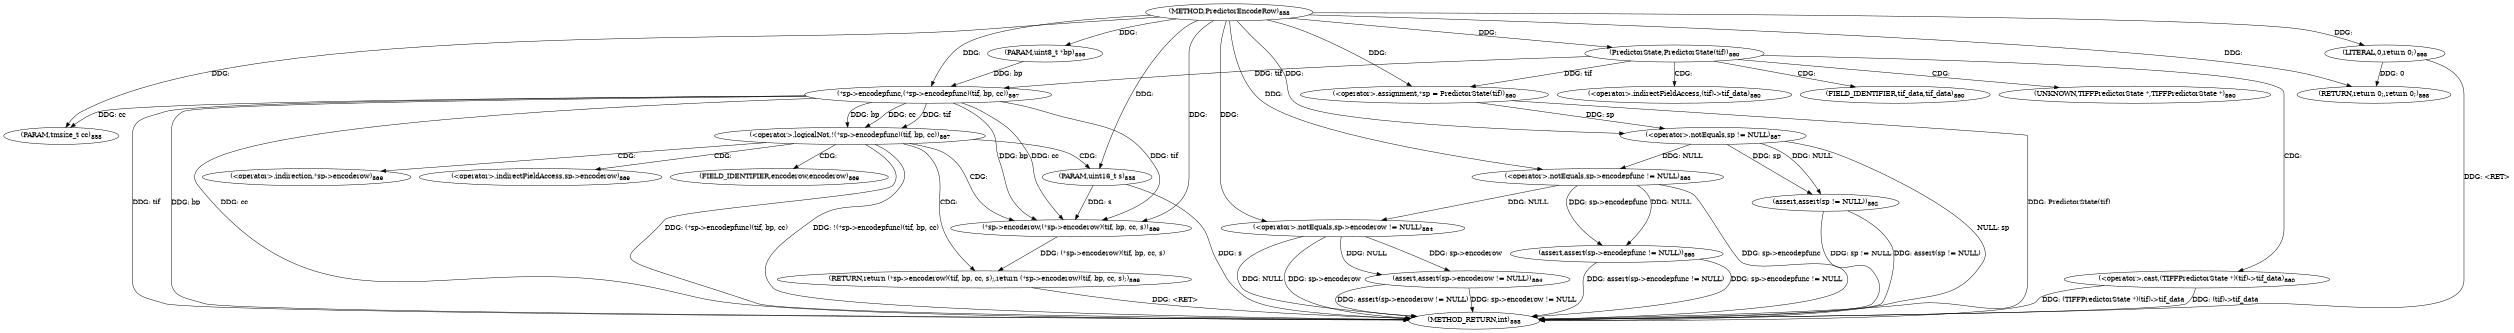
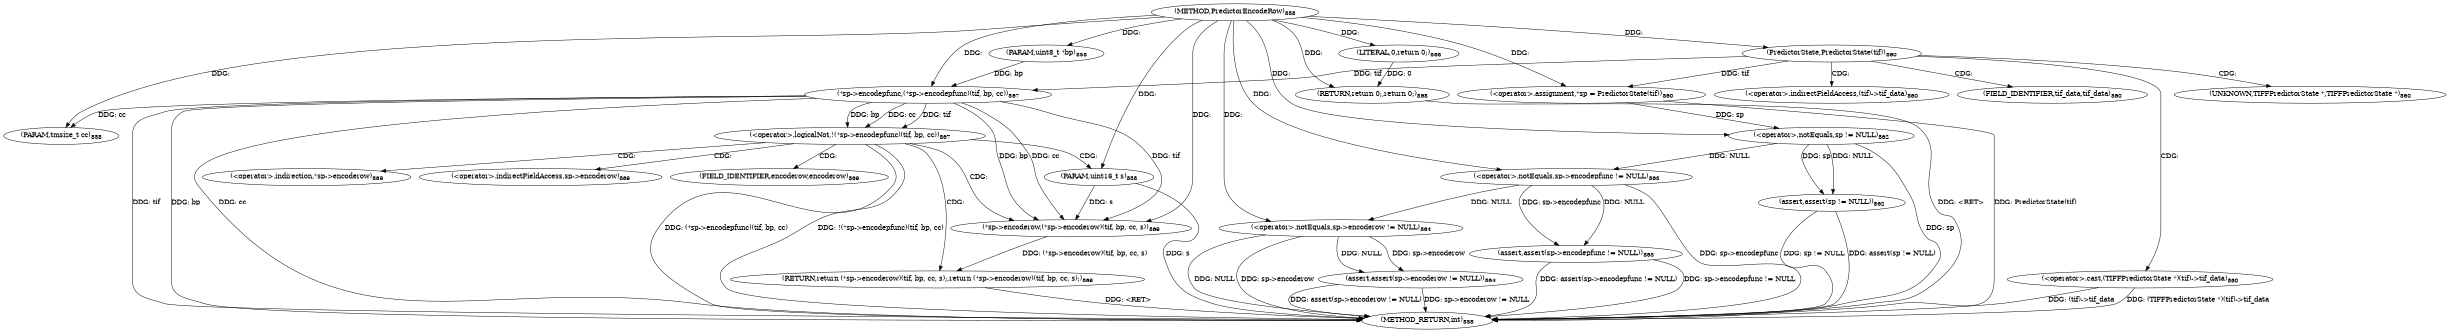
node "(<operator>.notEquals,sp != NULL)": text "867" -> "862"
edge "(<operator>.notEquals,sp != NULL)" -> "(METHOD_RETURN,int)": label "NULL: sp" -> "DDG: sp"
edge "(LITERAL,0,return 0;)" -> "(METHOD_RETURN,int)": now "(RETURN,return 0;,return 0;)" -> "(METHOD_RETURN,int)"
